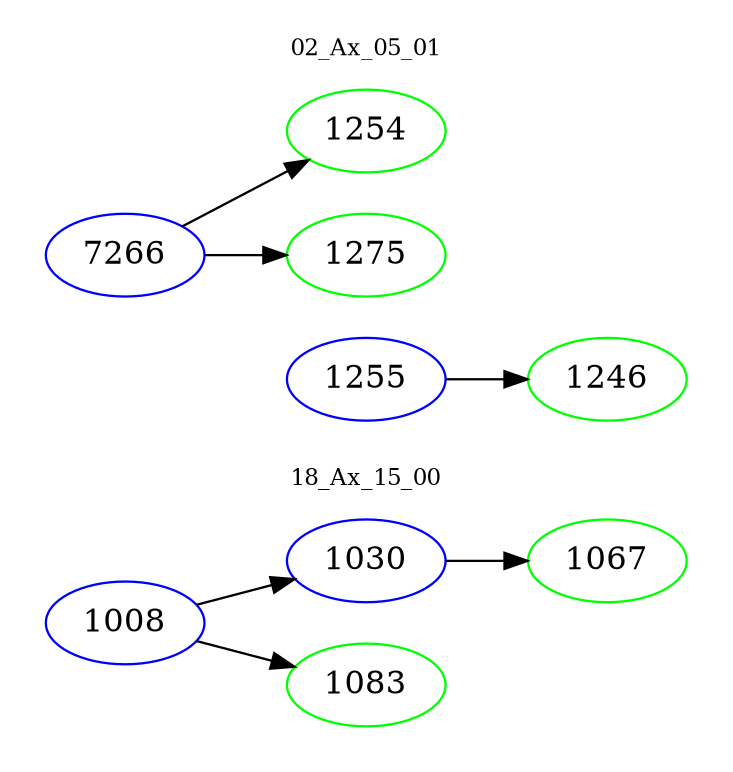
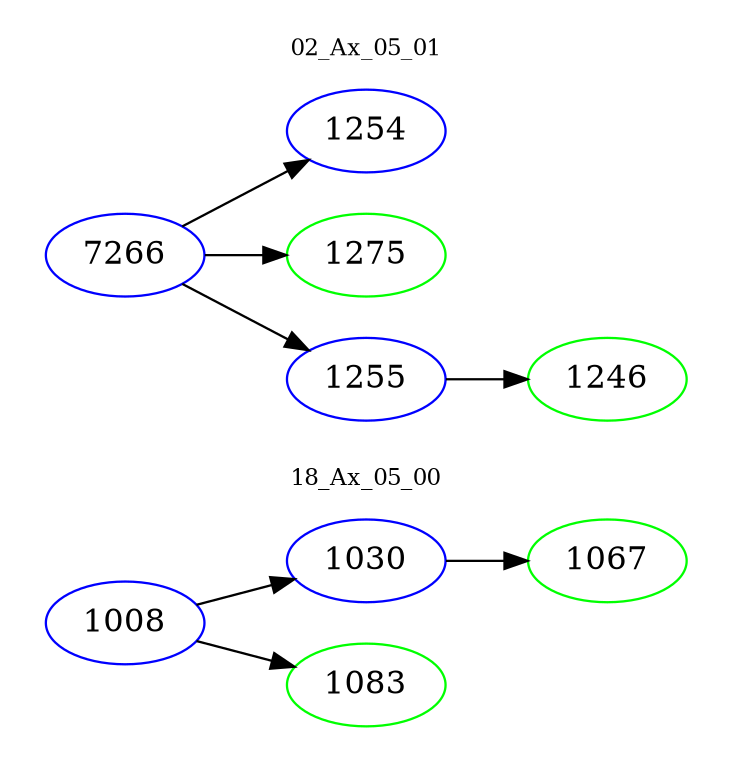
node "1254": color green -> blue
edge "7266" -> "1255": added
cluster "18_Ax_15_00": label "18_Ax_15_00" -> "18_Ax_05_00"
